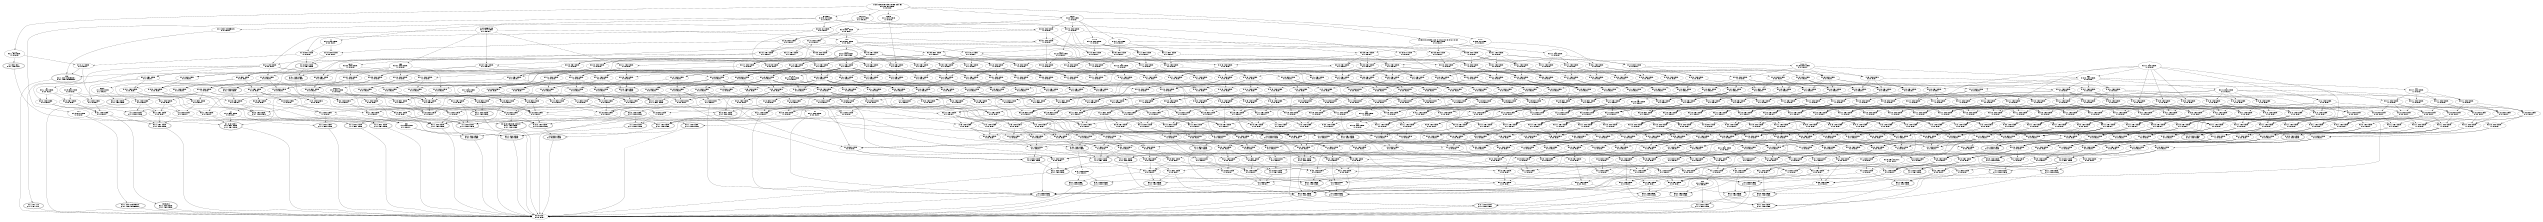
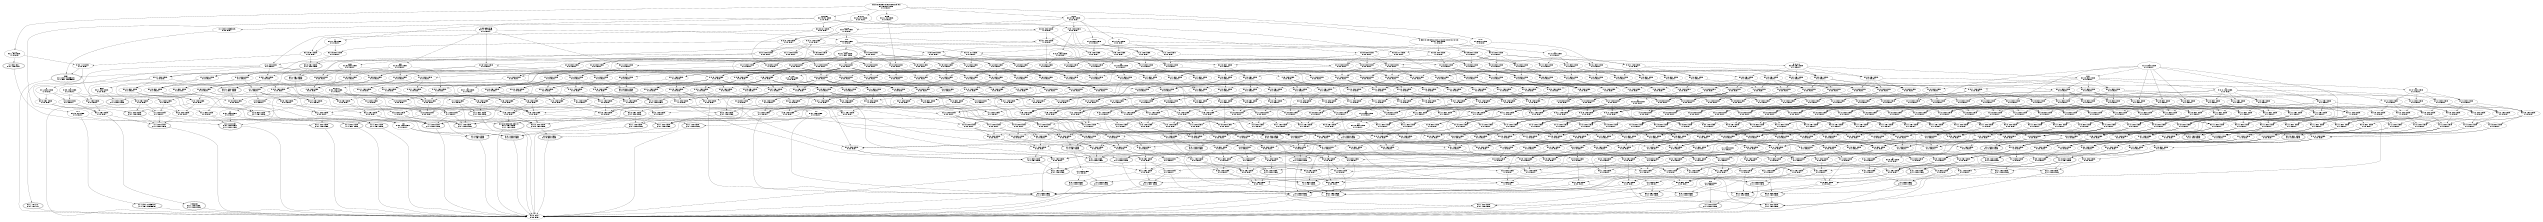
node "ci ext.: 5 (100% keywords) own: 0 (empty)": label "ci ext.: 5 (100% keywords) own: 0 (empty)" -> "ci ext.: 5 (100% article) own: 0 (empty)"
